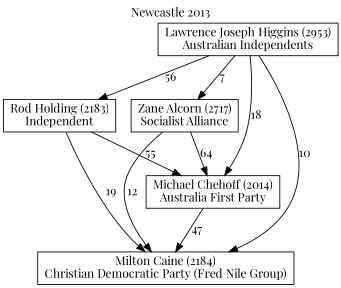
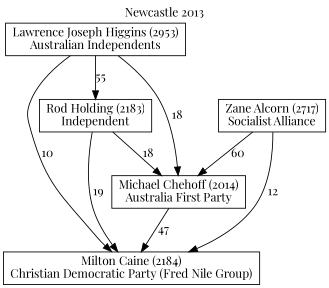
edge "Lawrence Joseph Higgins (2953) Australian Independents" -> "Zane Alcorn (2717) Socialist Alliance": removed, label "7"
edge "Lawrence Joseph Higgins (2953) Australian Independents" -> "Rod Holding (2183) Independent": label "56" -> "55"
edge "Rod Holding (2183) Independent" -> "Michael Chehoff (2014) Australia First Party": label "55" -> "18"
edge "Zane Alcorn (2717) Socialist Alliance" -> "Michael Chehoff (2014) Australia First Party": label "64" -> "60"
